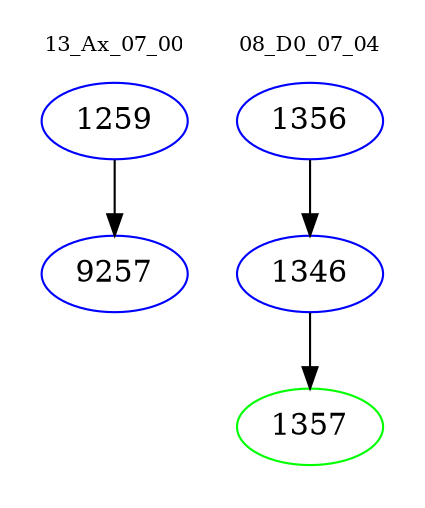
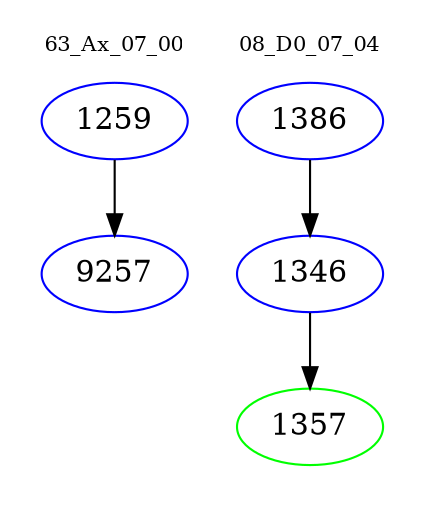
cluster "13_Ax_07_00": label "13_Ax_07_00" -> "63_Ax_07_00"
node "1356": label "1356" -> "1386"
